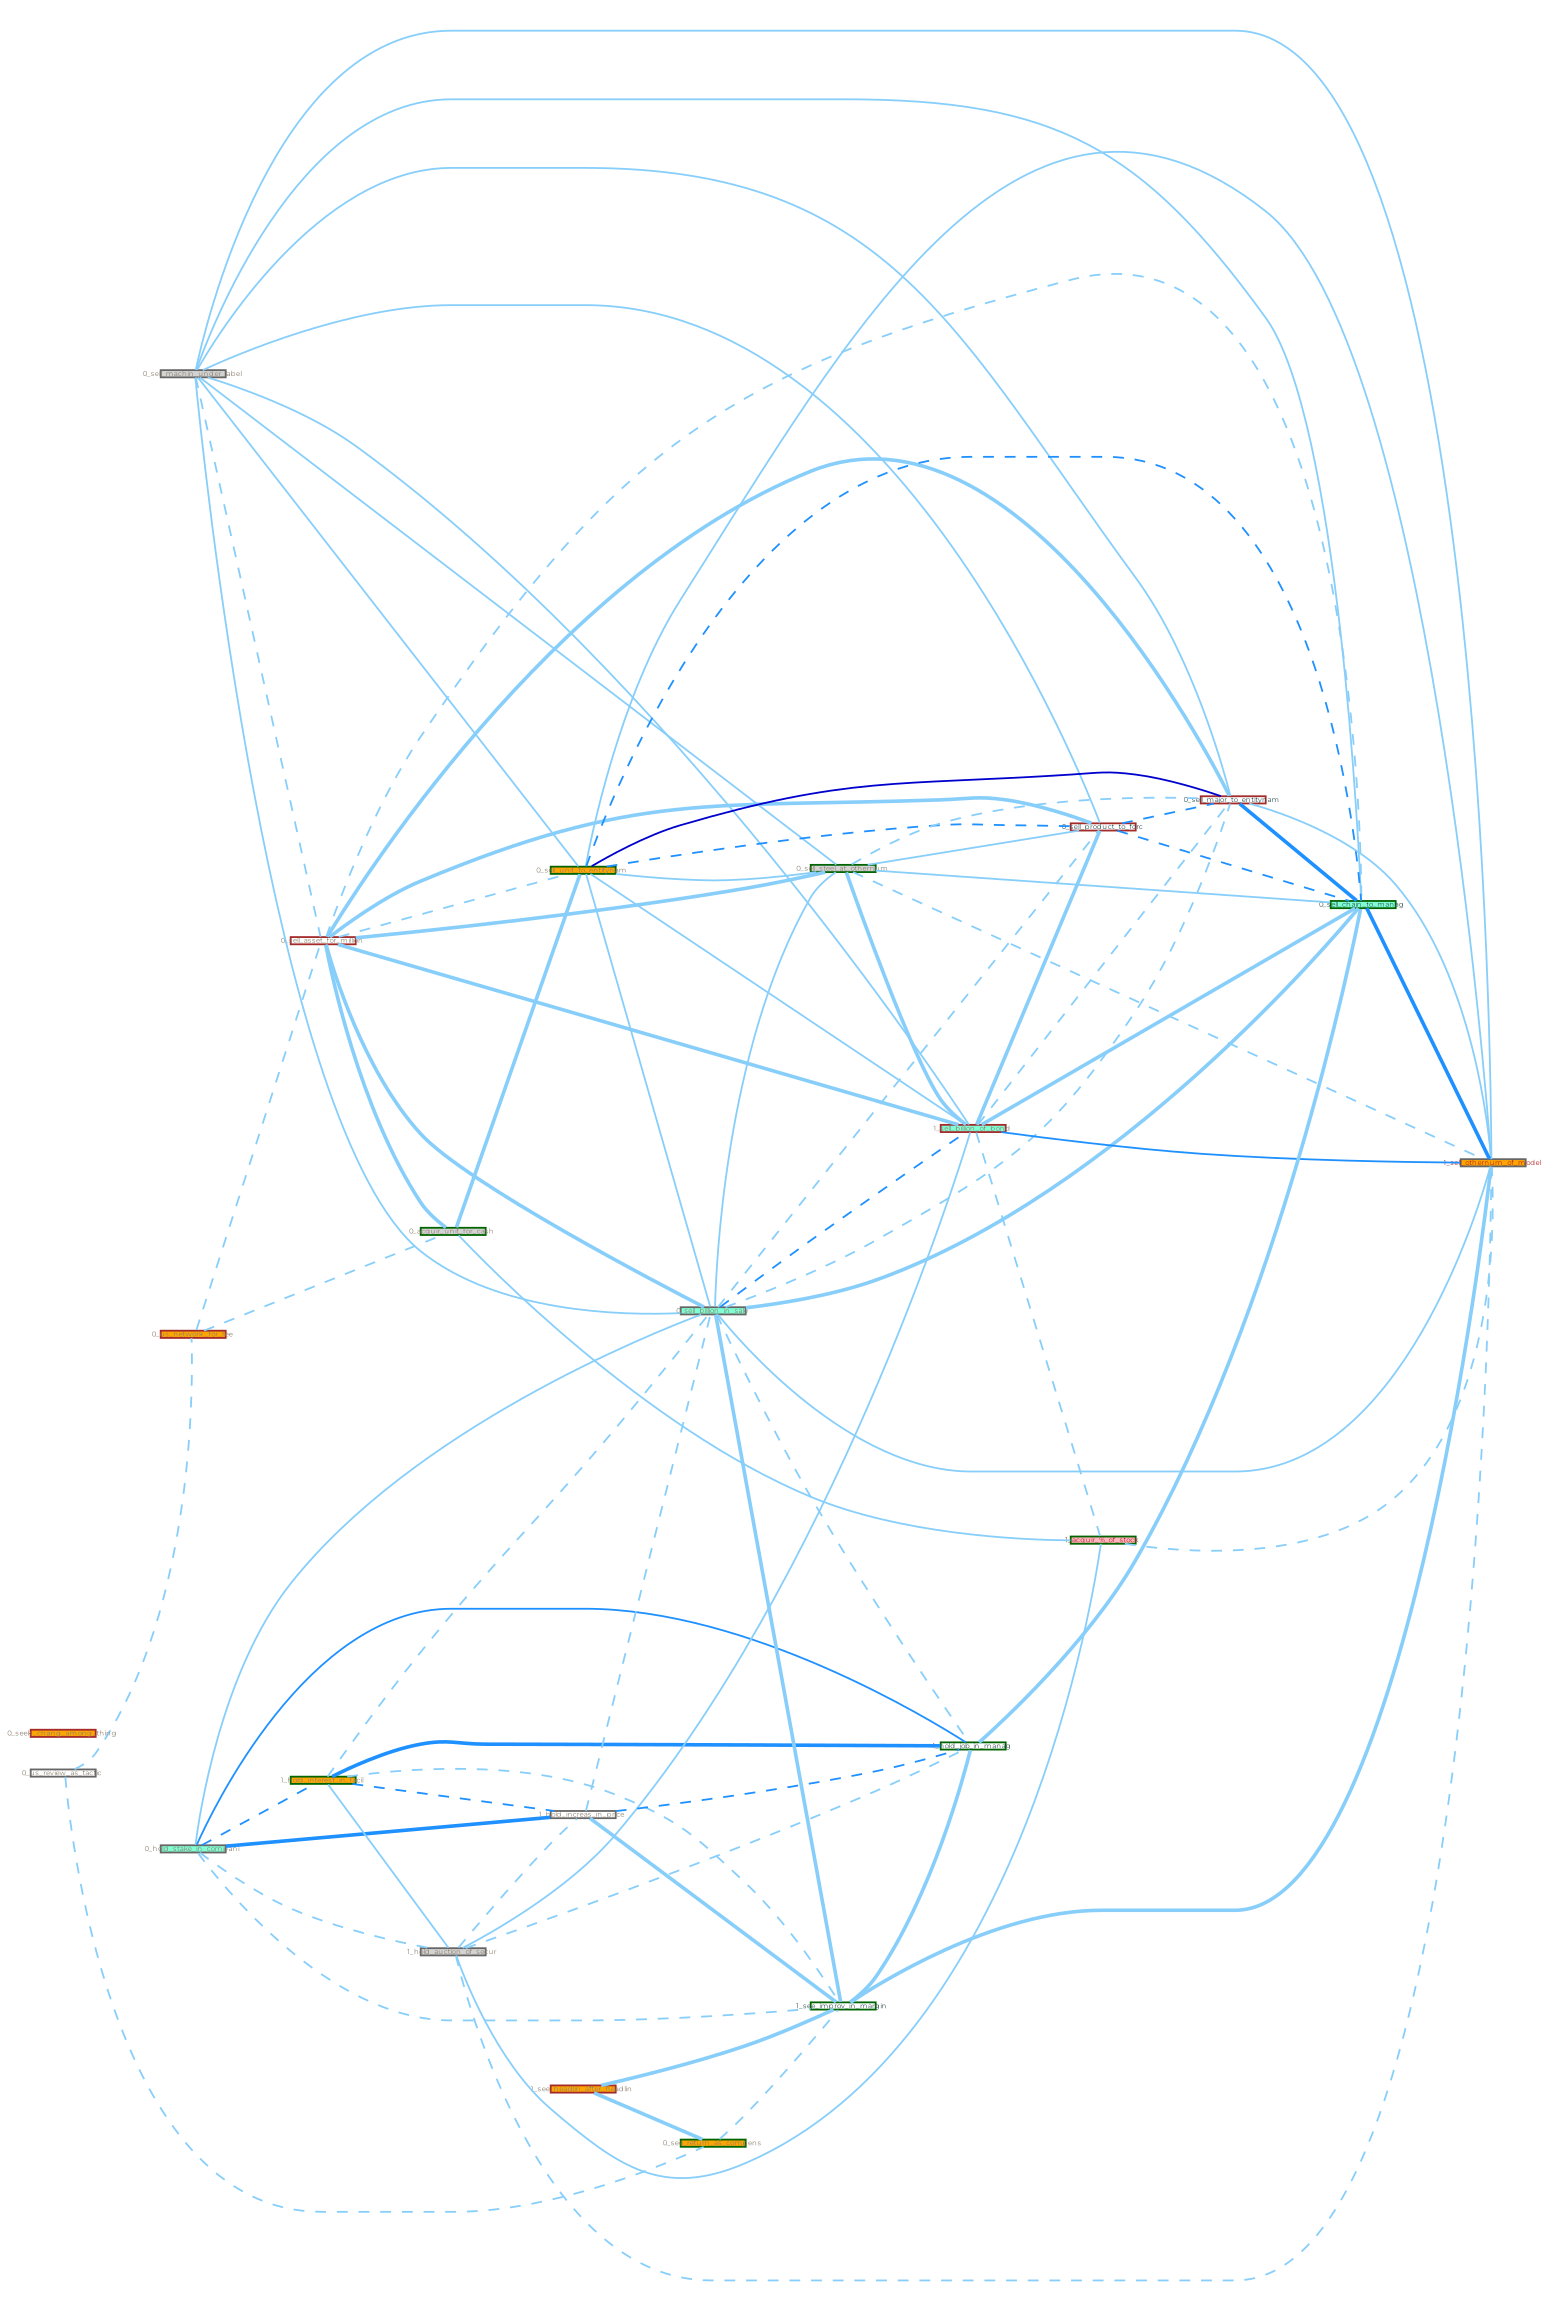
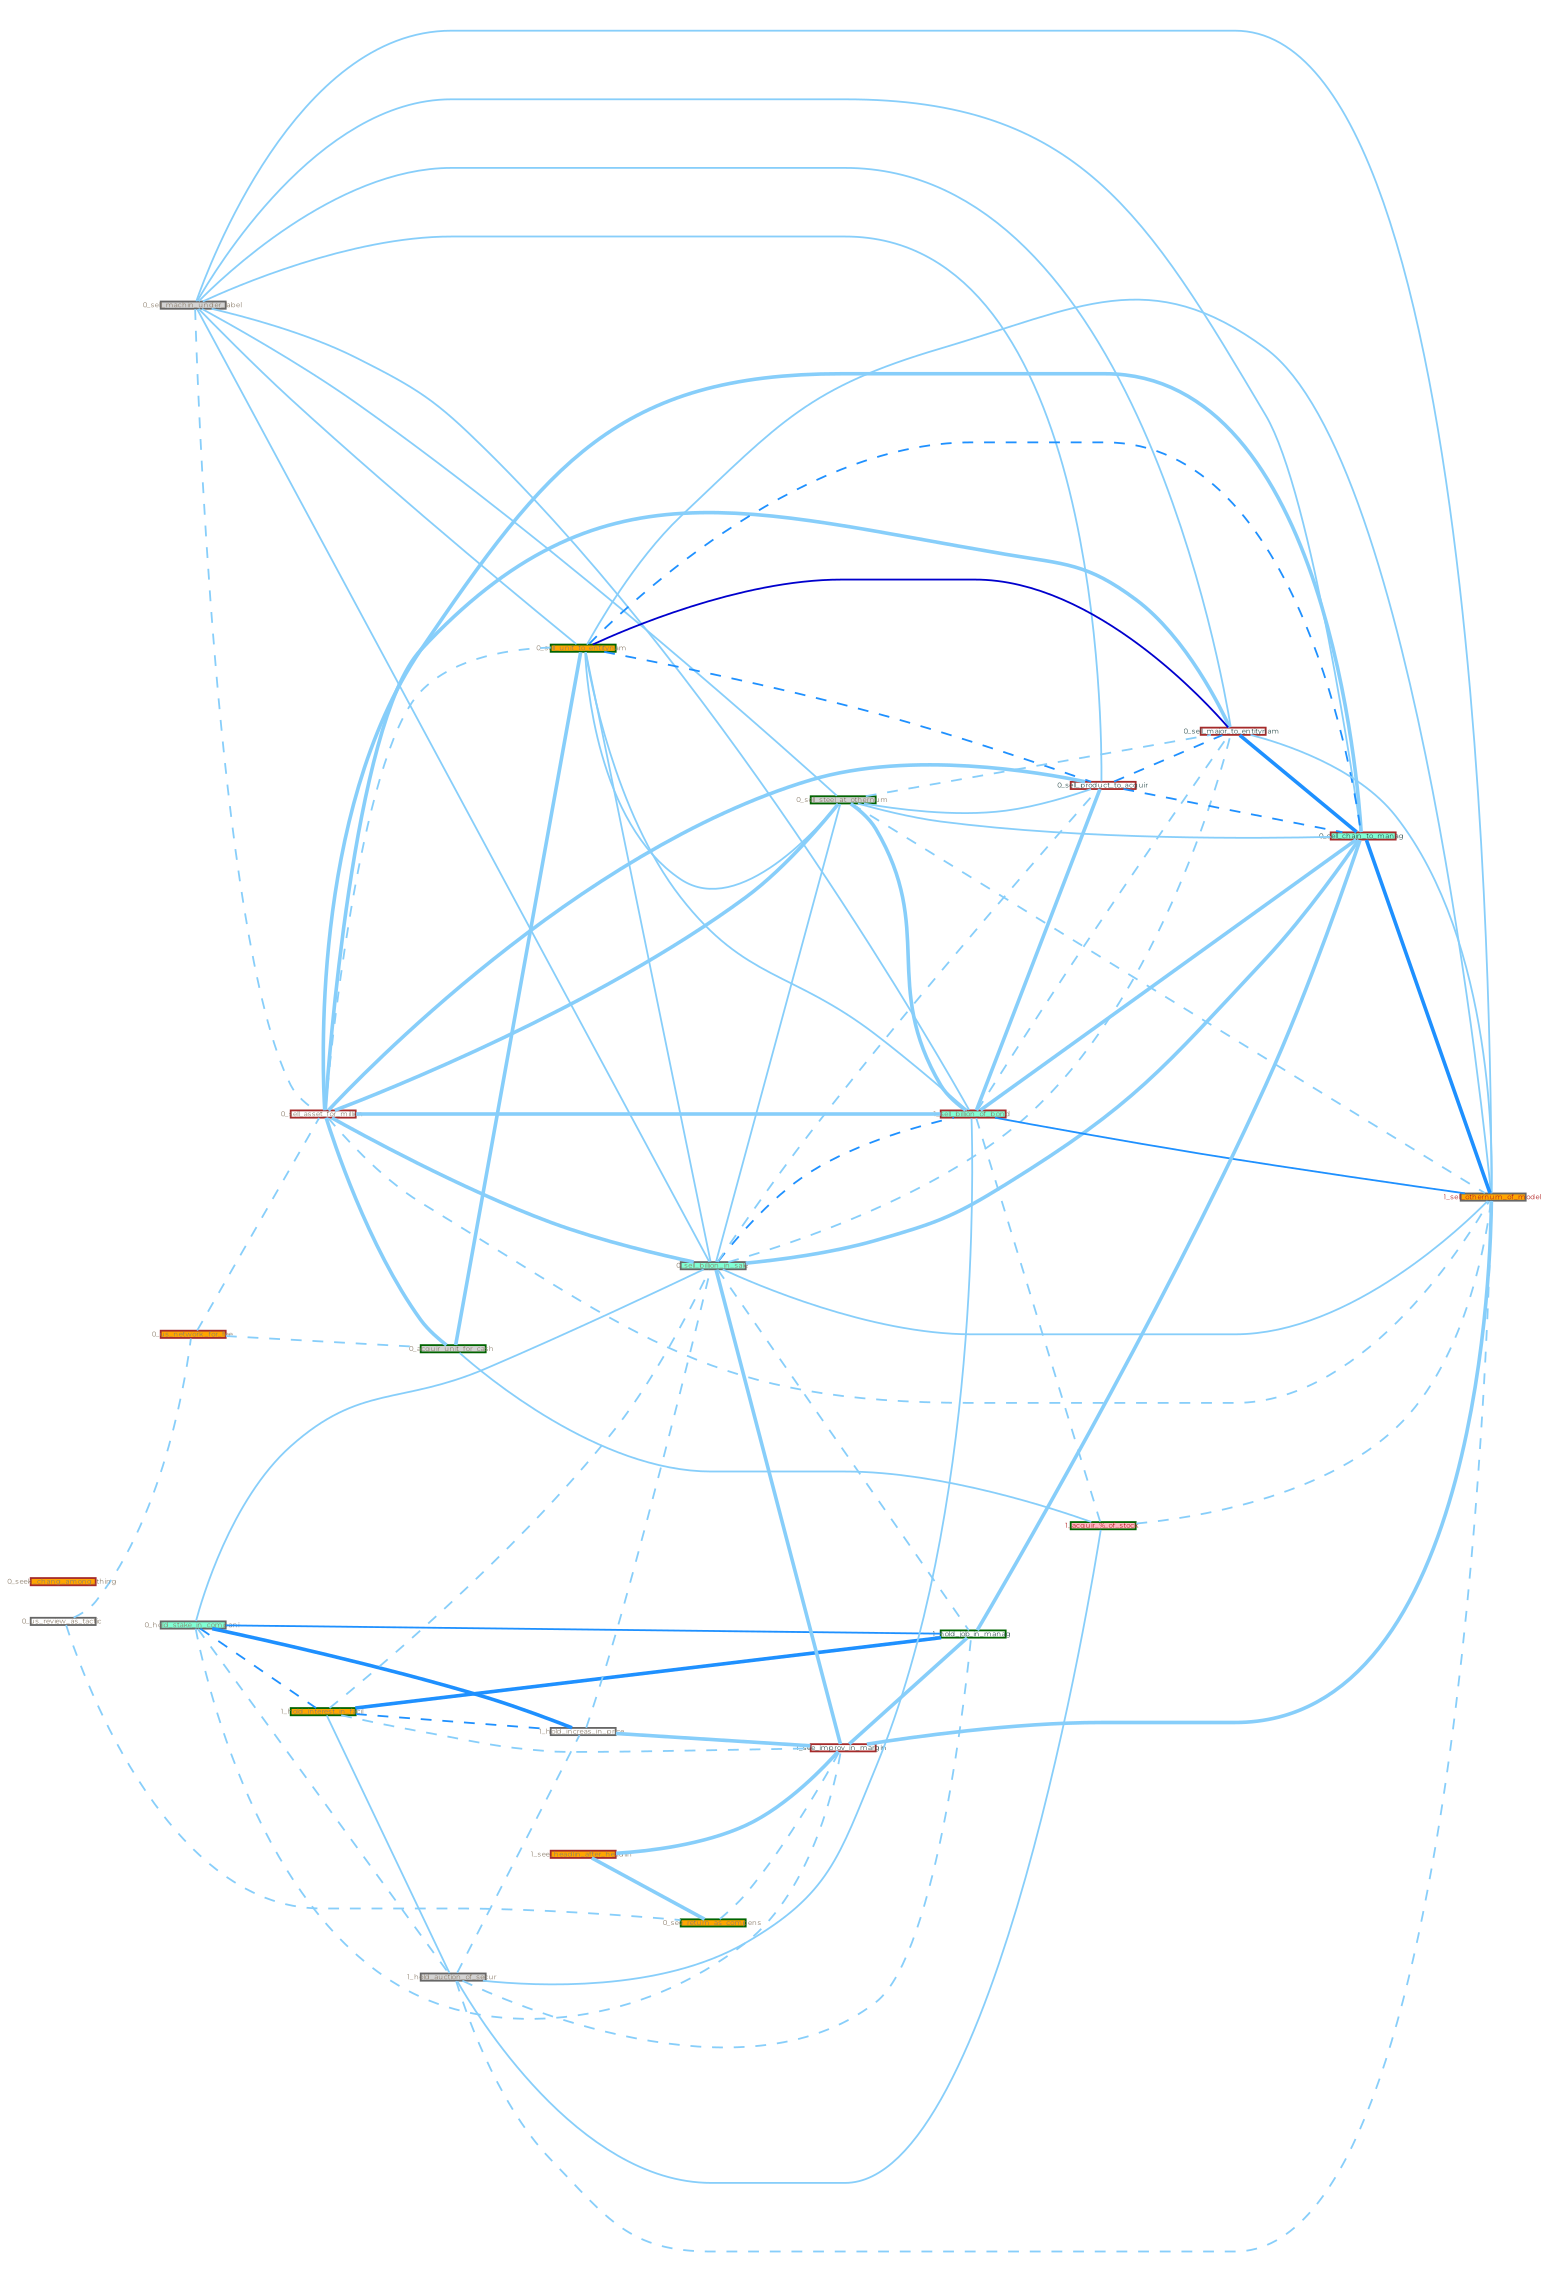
edge "0_sell_chain_to_manag" -- "0_sell_asset_for_million": style dashed -> bold
node "0_sell_product_to_forc": label "0_sell_product_to_forc" -> "0_sell_product_to_acquir"
node "0_sell_chain_to_manag": color darkgreen -> brown
edge "0_sell_asset_for_million" -- "1_sell_othernum_of_model": added
edge "1_hold_job_in_manag" -- "1_hold_increas_in_price": removed
node "1_see_improv_in_margin": color darkgreen -> brown
